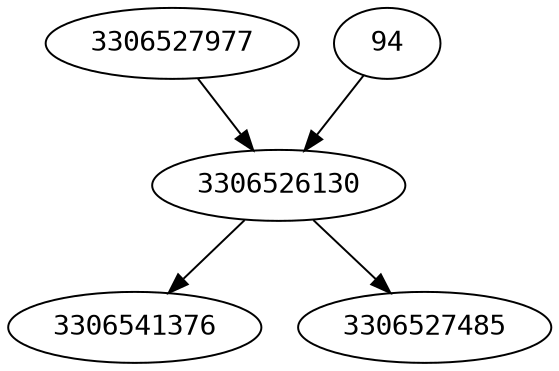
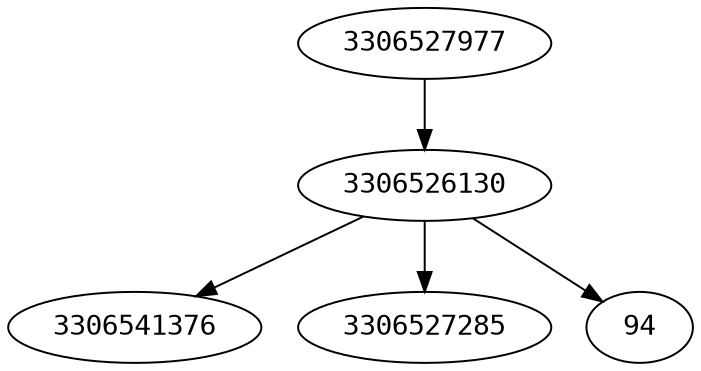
edge "94" -> "3306526130": reversed
node "3306527485": label "3306527485" -> "3306527285"
